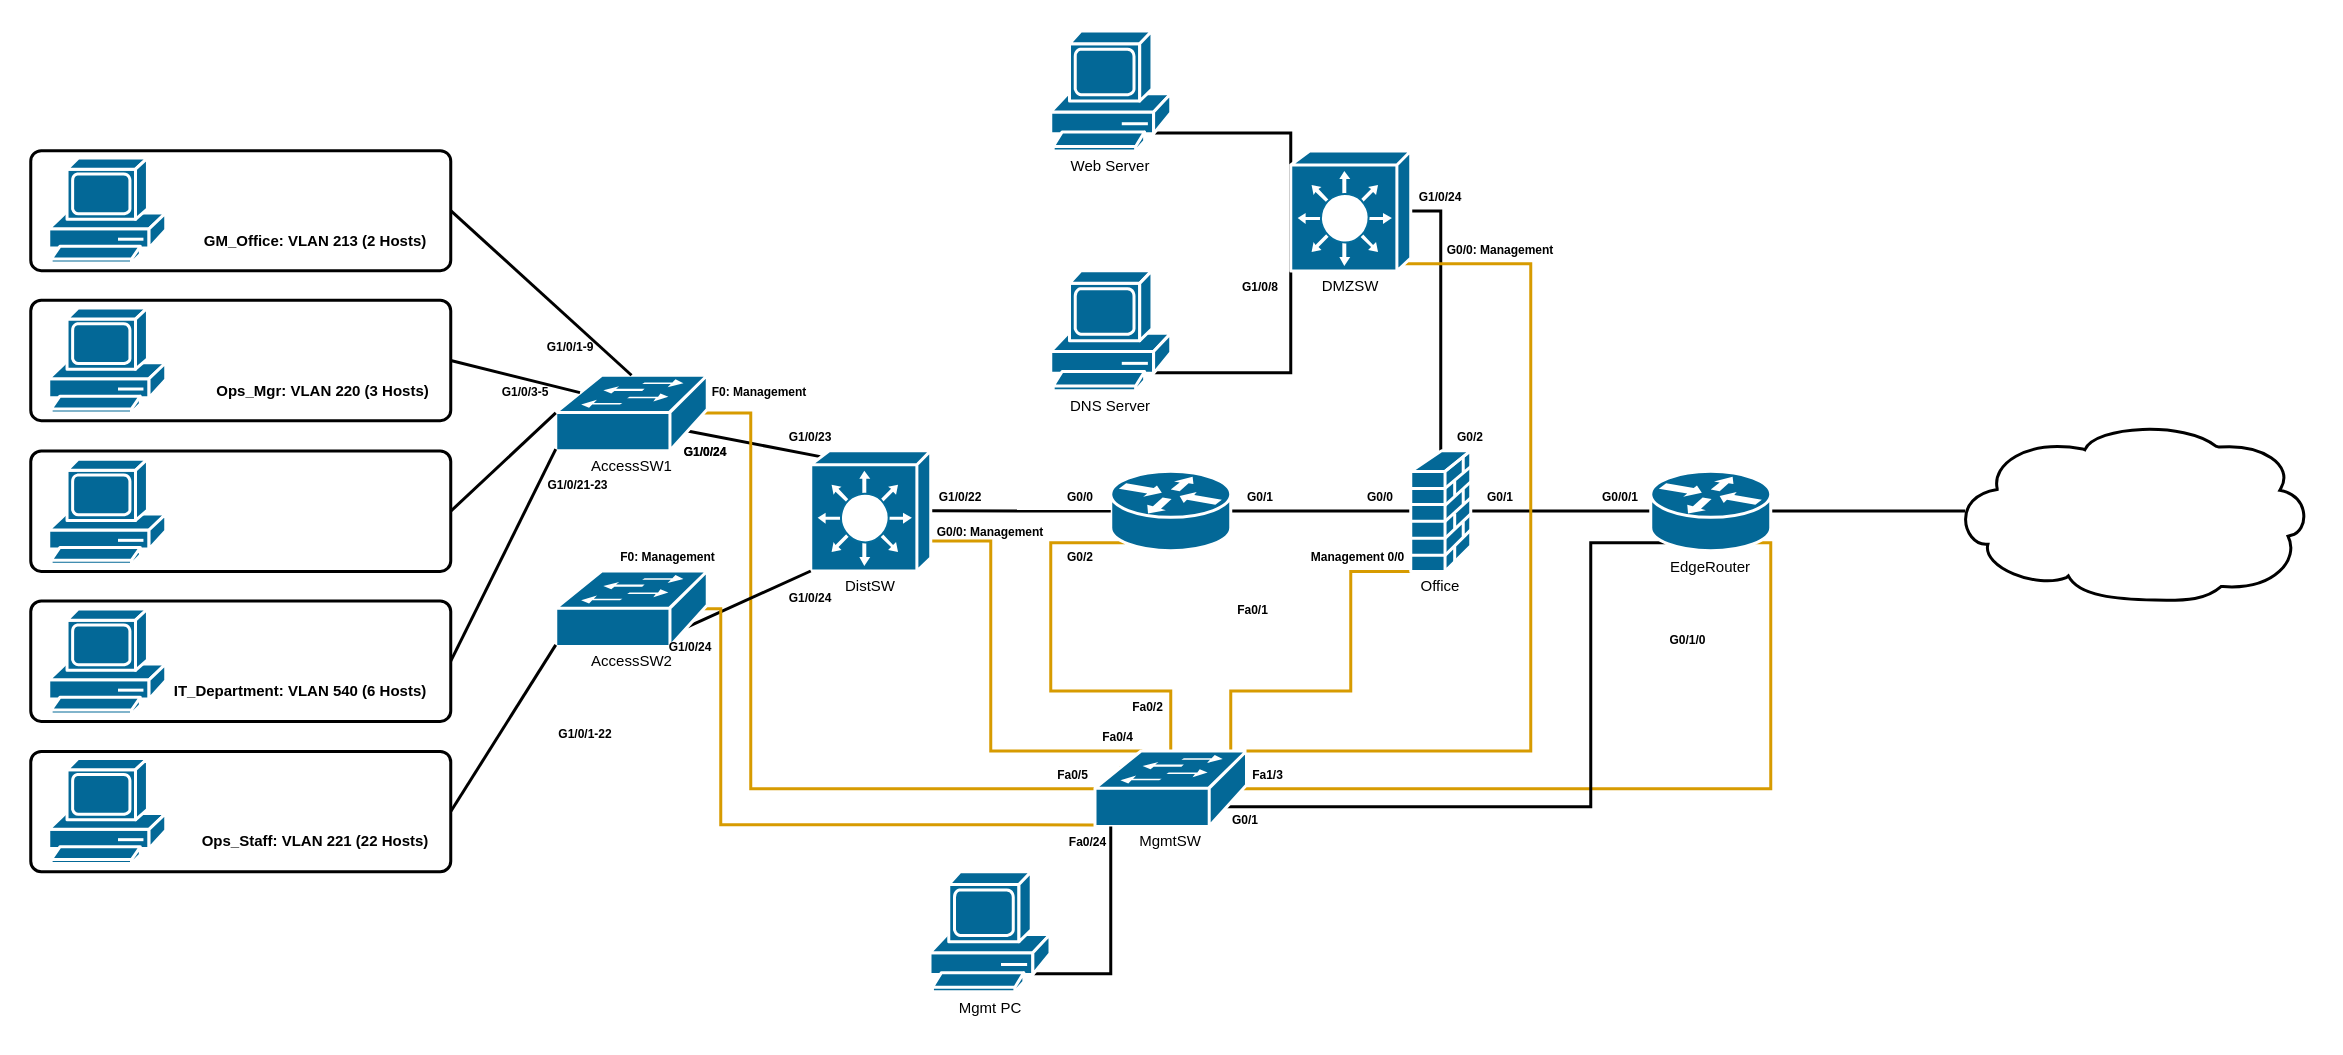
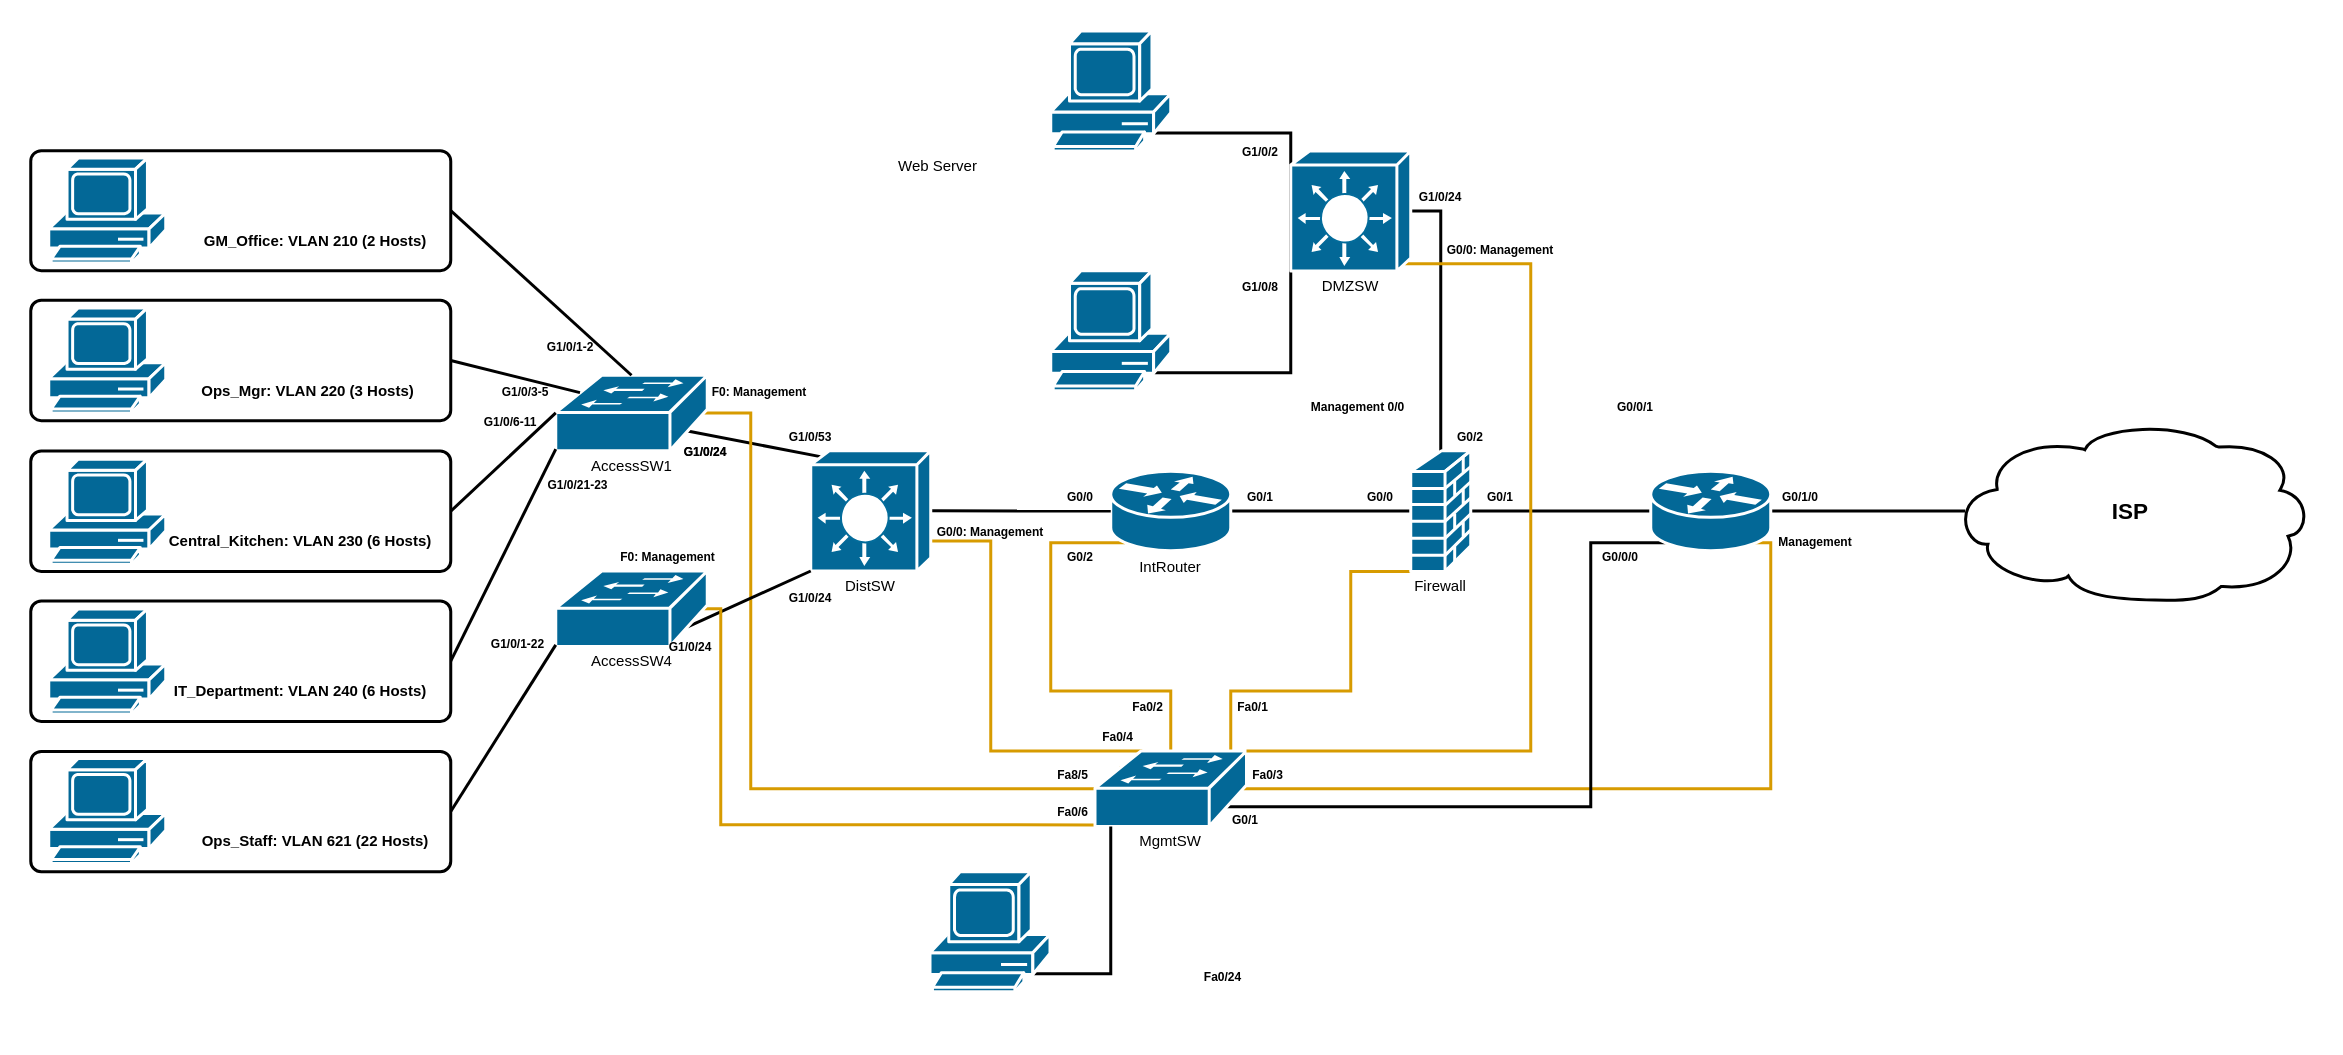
node "G1/0/2": added
node "Web Server": moved (1111, 166) -> (938, 166)
node "GM_Office: VLAN 213 (2 Hosts)": label "GM_Office: VLAN 213 (2 Hosts)" -> "GM_Office: VLAN 210 (2 Hosts)"
node "G1/0/1-9": label "G1/0/1-9" -> "G1/0/1-2"
node "Ops_Mgr: VLAN 220 (3 Hosts)": moved (323, 390) -> (308, 390)
node "DNS Server": removed
node "G1/0/6-11": added
node "G1/0/23": label "G1/0/23" -> "G1/0/53"
node "G1/0/22": removed
node "G0/0/1": moved (1621, 495) -> (1636, 405)
node "ISP": added
node "Central_Kitchen: VLAN 230 (6 Hosts)": added
node "Management": added
node "Management 0/0": moved (1358, 556) -> (1358, 406)
node "G0/0/0": added
node "IntRouter": added
node "EdgeRouter": removed
node "Office": label "Office" -> "Firewall"
node "Fa0/1": moved (1253, 609) -> (1253, 706)
node "G0/1/0": moved (1688, 638) -> (1801, 495)
node "AccessSW2": label "AccessSW2" -> "AccessSW4"
node "IT_Department: VLAN 540 (6 Hosts)": label "IT_Department: VLAN 540 (6 Hosts)" -> "IT_Department: VLAN 240 (6 Hosts)"
node "G1/0/1-22": moved (586, 733) -> (518, 643)
node "Fa0/5": label "Fa0/5" -> "Fa8/5"
node "Fa1/3": label "Fa1/3" -> "Fa0/3"
node "Fa0/6": added
node "Ops_Staff: VLAN 221 (22 Hosts)": label "Ops_Staff: VLAN 221 (22 Hosts)" -> "Ops_Staff: VLAN 621 (22 Hosts)"
node "Fa0/24": moved (1088, 841) -> (1223, 976)
node "Mgmt PC": removed
